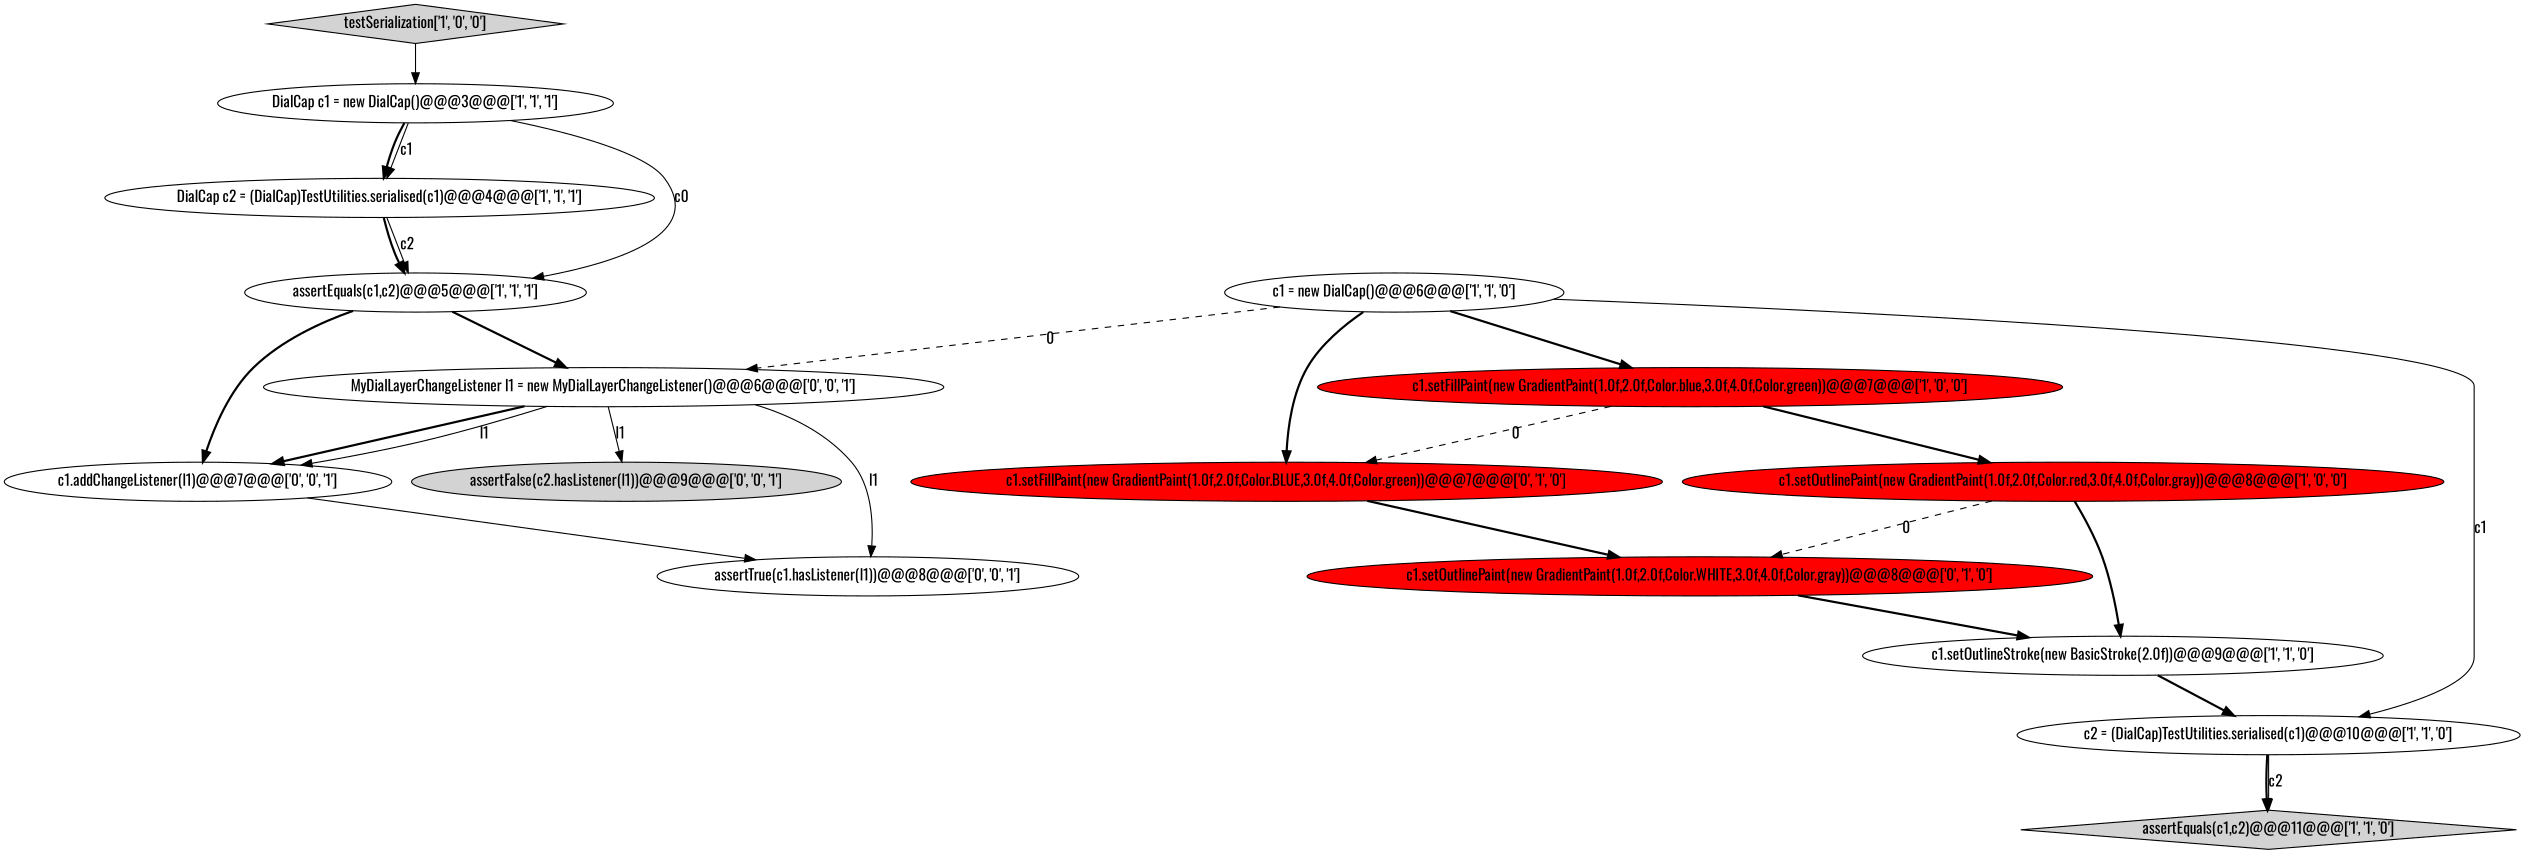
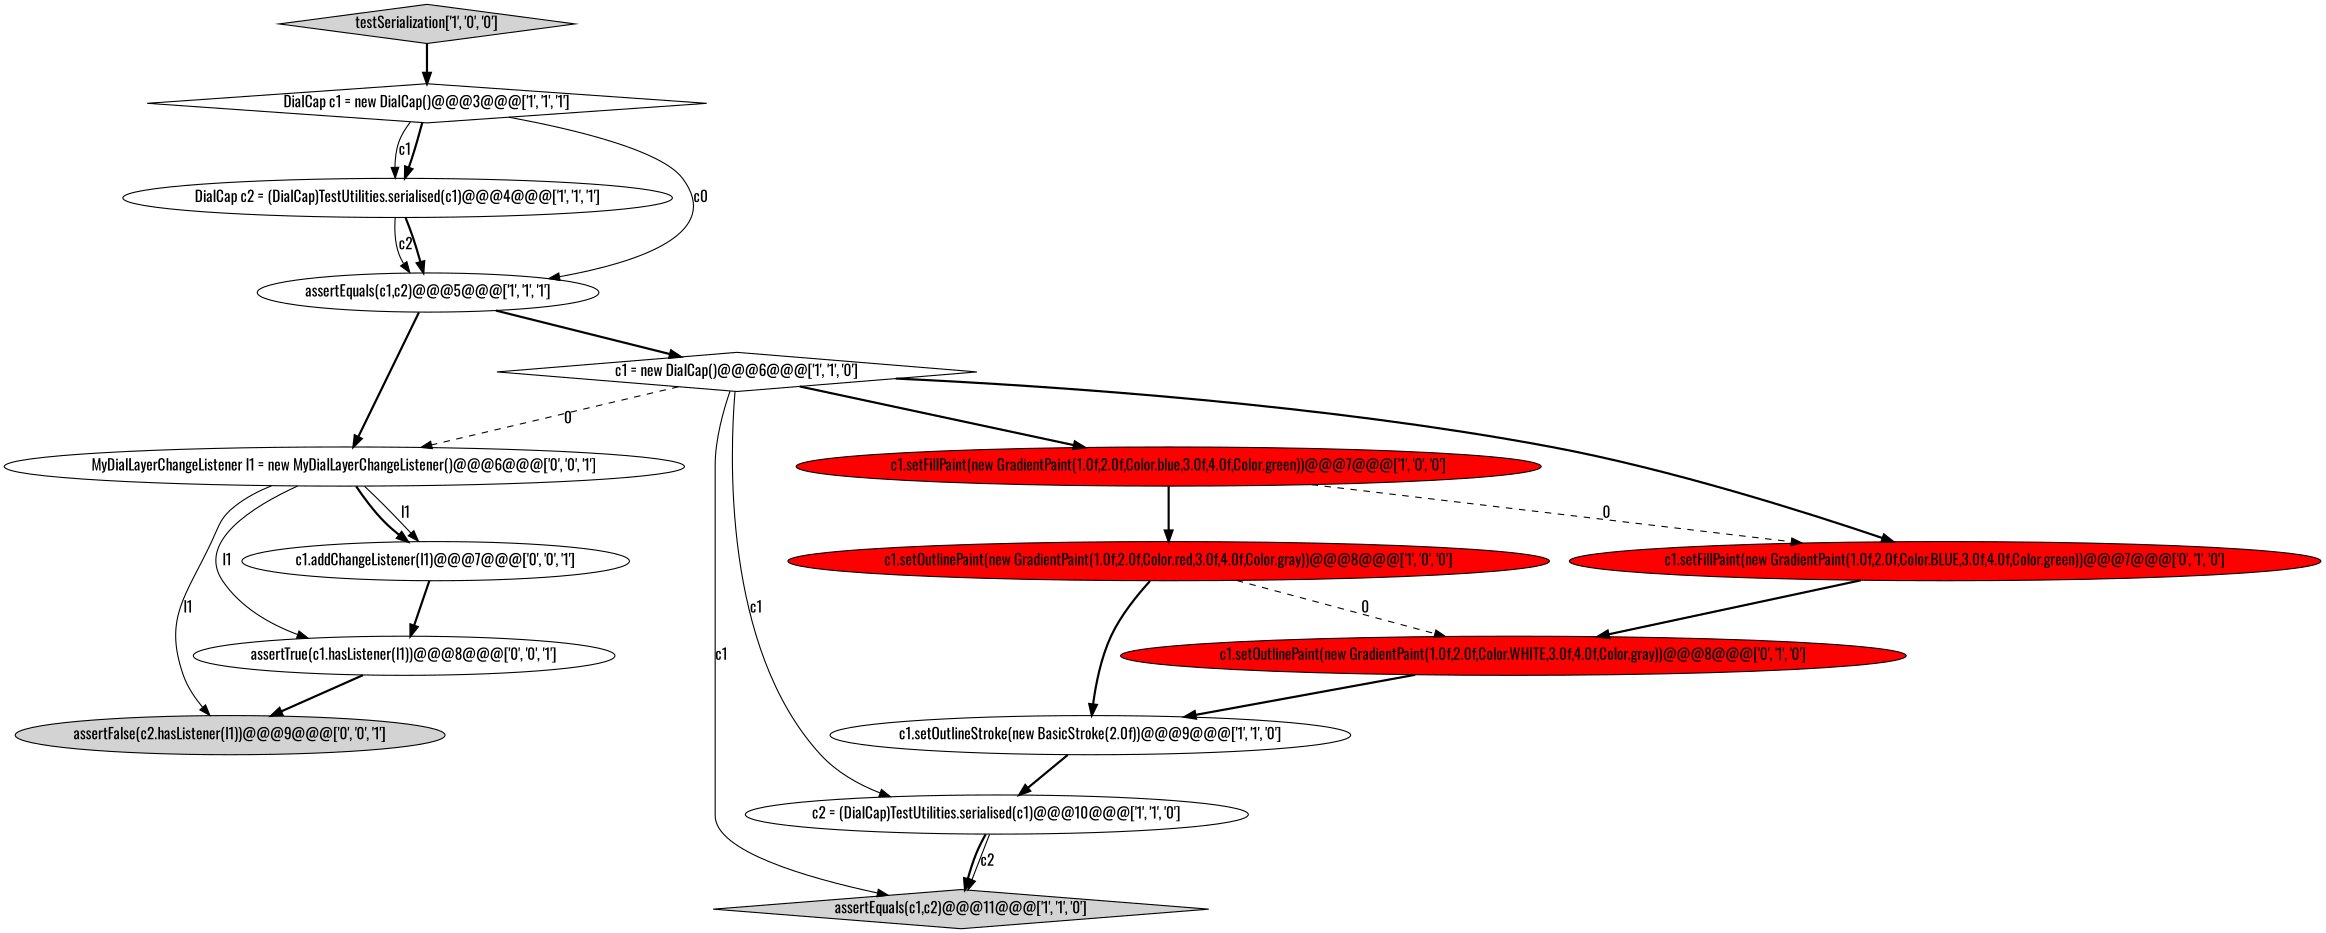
edge "testSerialization['1', '0', '0']" -> "DialCap c1 = new DialCap()@@@3@@@['1', '1', '1']": style solid -> bold
node "DialCap c1 = new DialCap()@@@3@@@['1', '1', '1']": shape ellipse -> diamond
node "c1 = new DialCap()@@@6@@@['1', '1', '0']": shape ellipse -> diamond
edge "assertEquals(c1,c2)@@@5@@@['1', '1', '1']" -> "c1.addChangeListener(l1)@@@7@@@['0', '0', '1']": now "assertEquals(c1,c2)@@@5@@@['1', '1', '1']" -> "c1 = new DialCap()@@@6@@@['1', '1', '0']"
edge "c1.addChangeListener(l1)@@@7@@@['0', '0', '1']" -> "assertTrue(c1.hasListener(l1))@@@8@@@['0', '0', '1']": style solid -> bold
edge "assertTrue(c1.hasListener(l1))@@@8@@@['0', '0', '1']" -> "assertFalse(c2.hasListener(l1))@@@9@@@['0', '0', '1']": added
edge "c1 = new DialCap()@@@6@@@['1', '1', '0']" -> "assertEquals(c1,c2)@@@11@@@['1', '1', '0']": added, label "c1"
